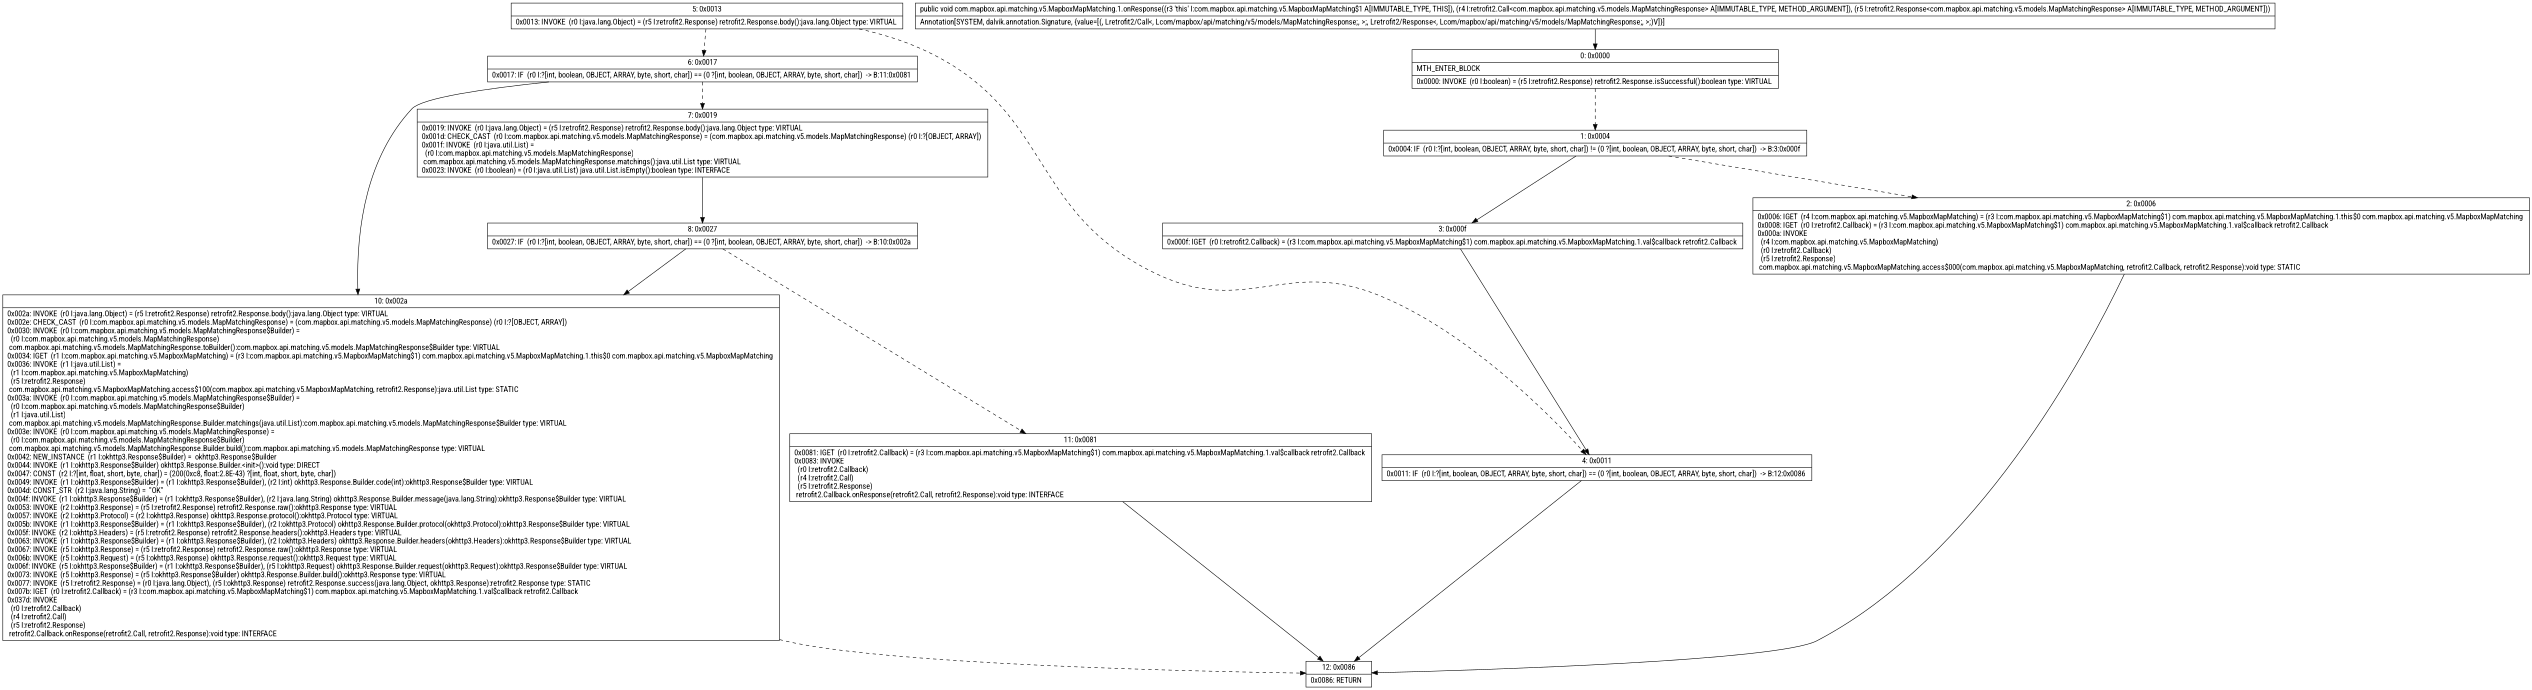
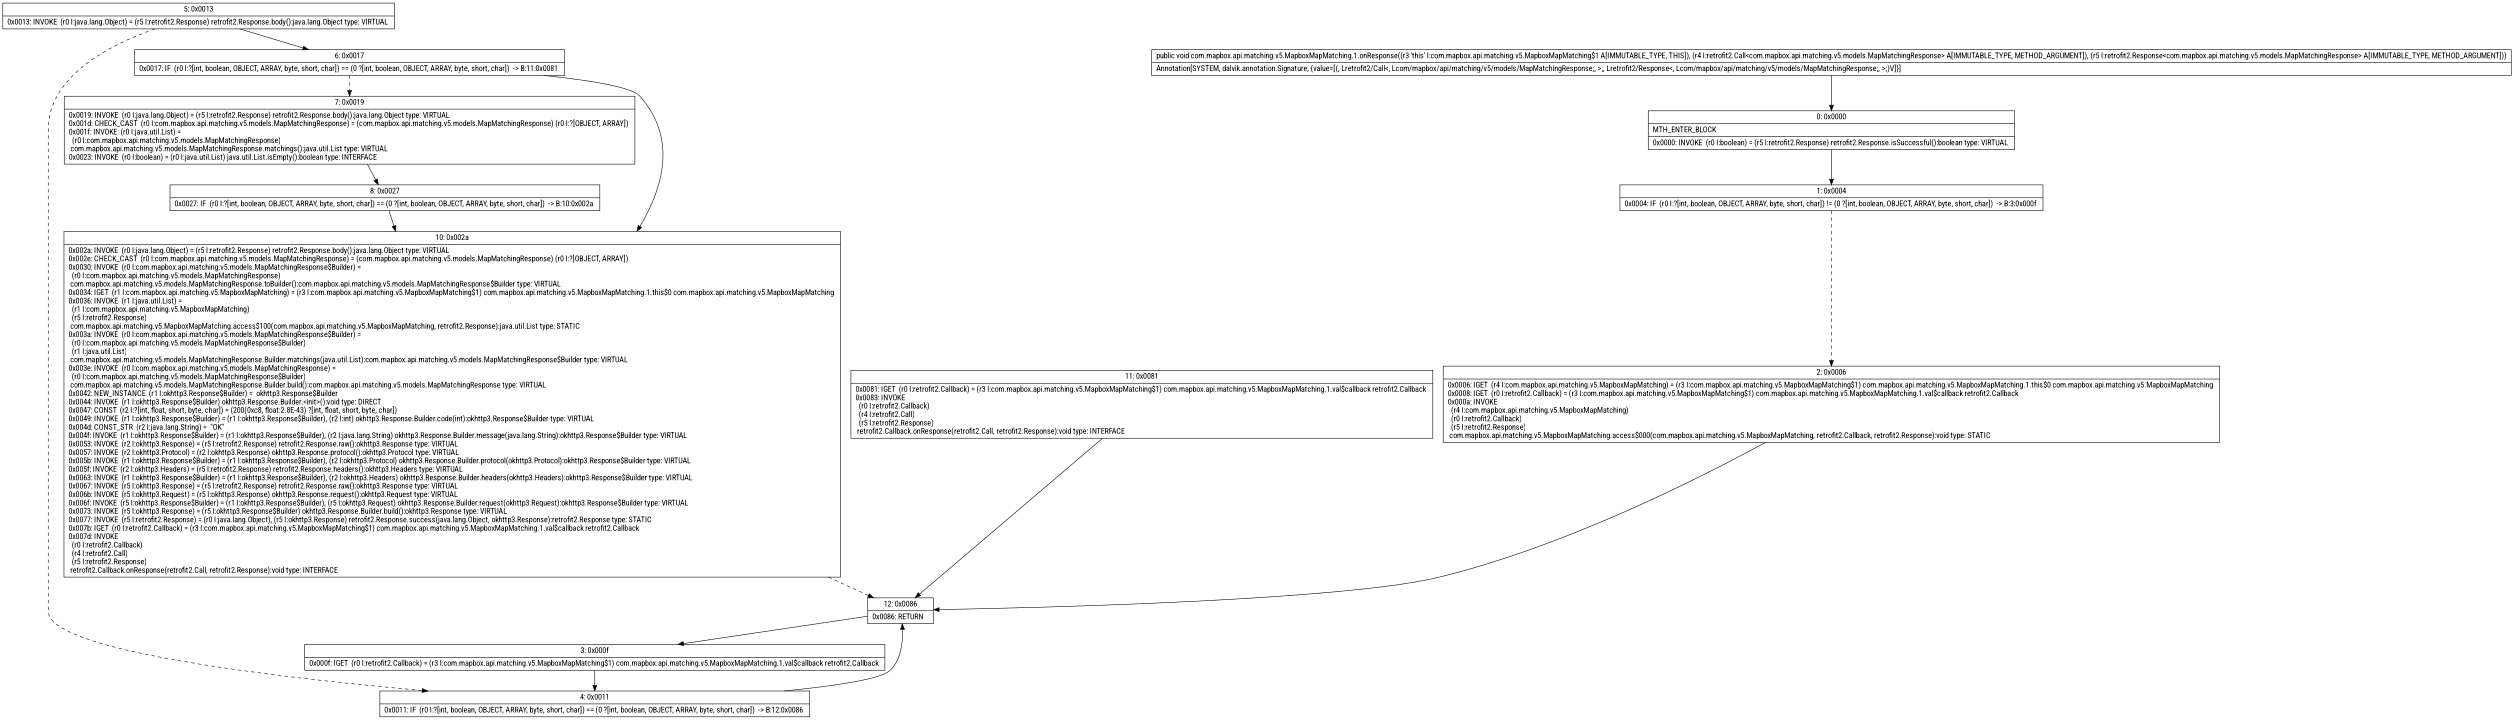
edge "5: 0x0013" -> "6: 0x0017": style dashed -> solid
edge "0: 0x0000" -> "1: 0x0004": style dashed -> solid
edge "1: 0x0004" -> "3: 0x000f": now "12: 0x0086" -> "3: 0x000f"
edge "8: 0x0027" -> "11: 0x0081": removed
node "10: 0x002a": text "0x037d: INVOKE" -> "0x007d: INVOKE"
